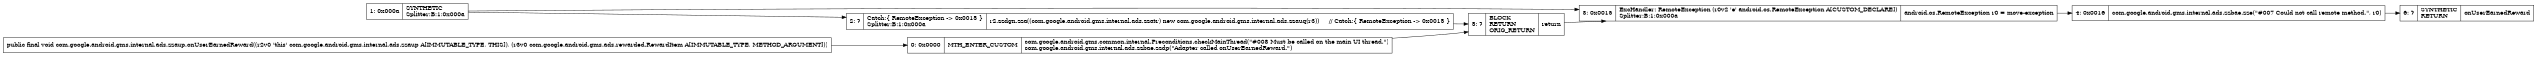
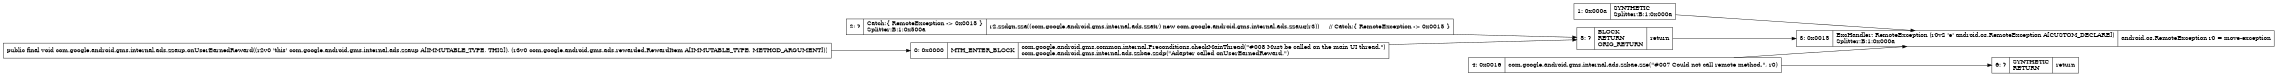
edge "3: 0x0015" -> "4: 0x0016": reversed
node "6: ?": text "onUserEarnedReward" -> "return"
edge "1: 0x000a" -> "2: ?": removed
node "2: ?": text "Splitter:B:1:0x000a" -> "Splitter:B:1:0x500a"
node "0: 0x0000": text "MTH_ENTER_CUSTOM" -> "MTH_ENTER_BLOCK"
